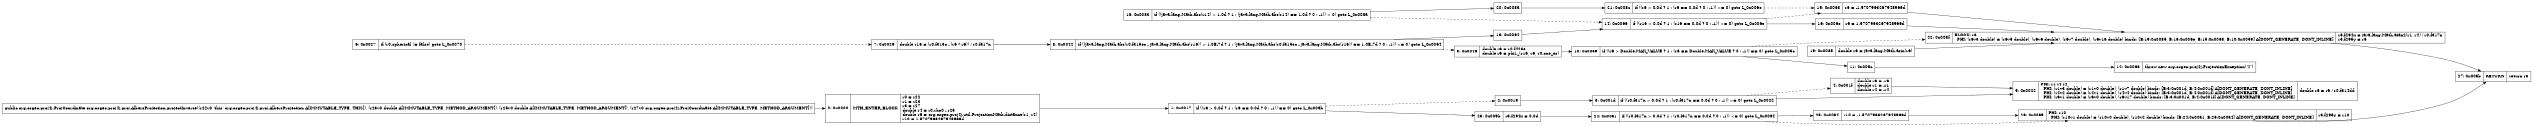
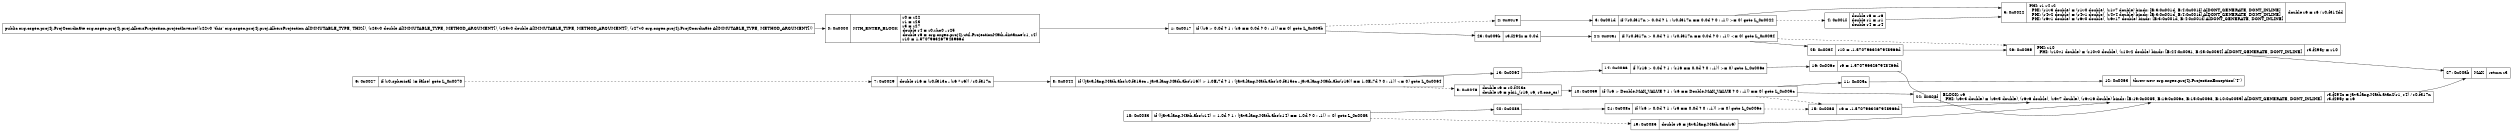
edge "14: 0x0066" -> "15: 0x0068": now "10: 0x0059" -> "15: 0x0068"
edge "18: 0x0083" -> "14: 0x0066": now "18: 0x0083" -> "19: 0x0085"
node "16: 0x006e": text "r6 = 1.5707963267948966d" -> "r6 = 1.5707963267948466d"
edge "10: 0x0059" -> "22: 0x008f": style dashed -> solid
node "27: 0x00ab": text "RETURN" -> "MAX"
